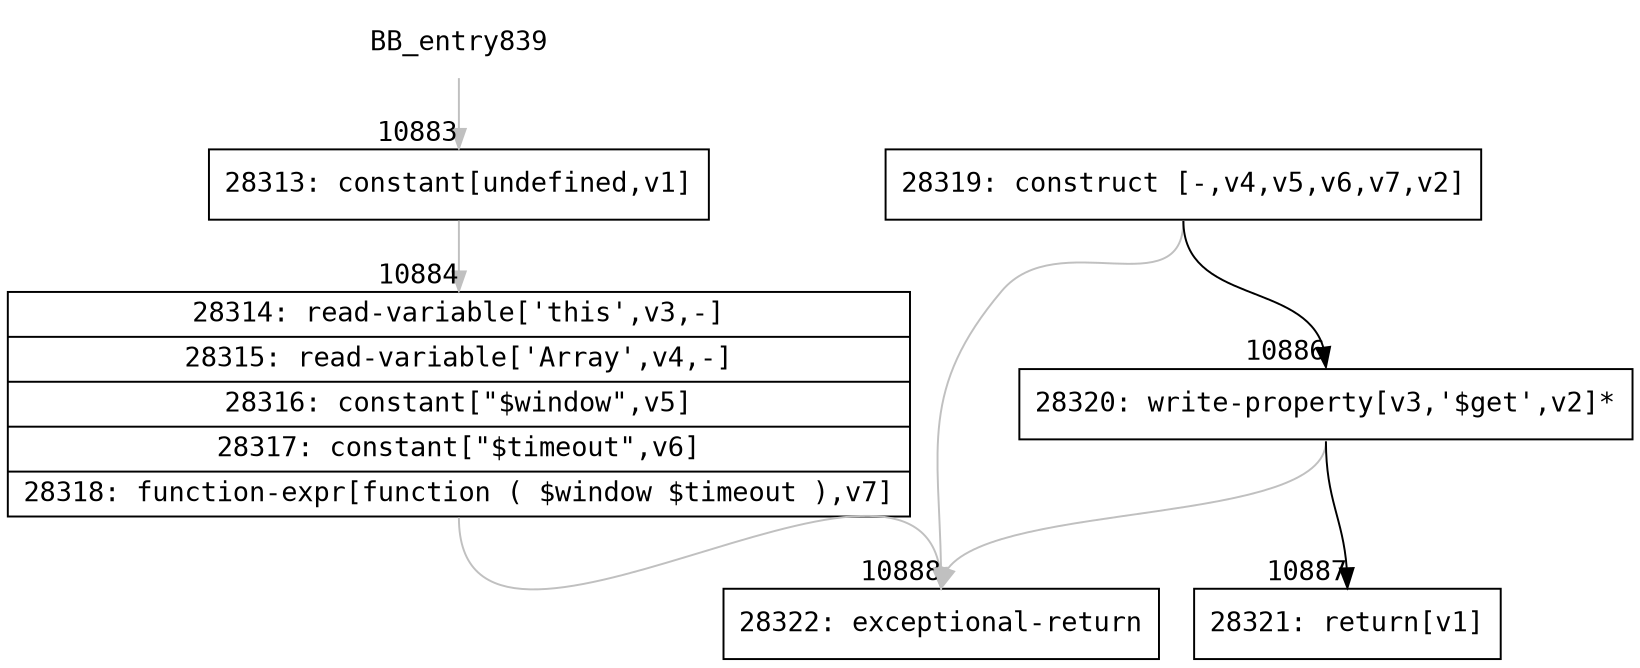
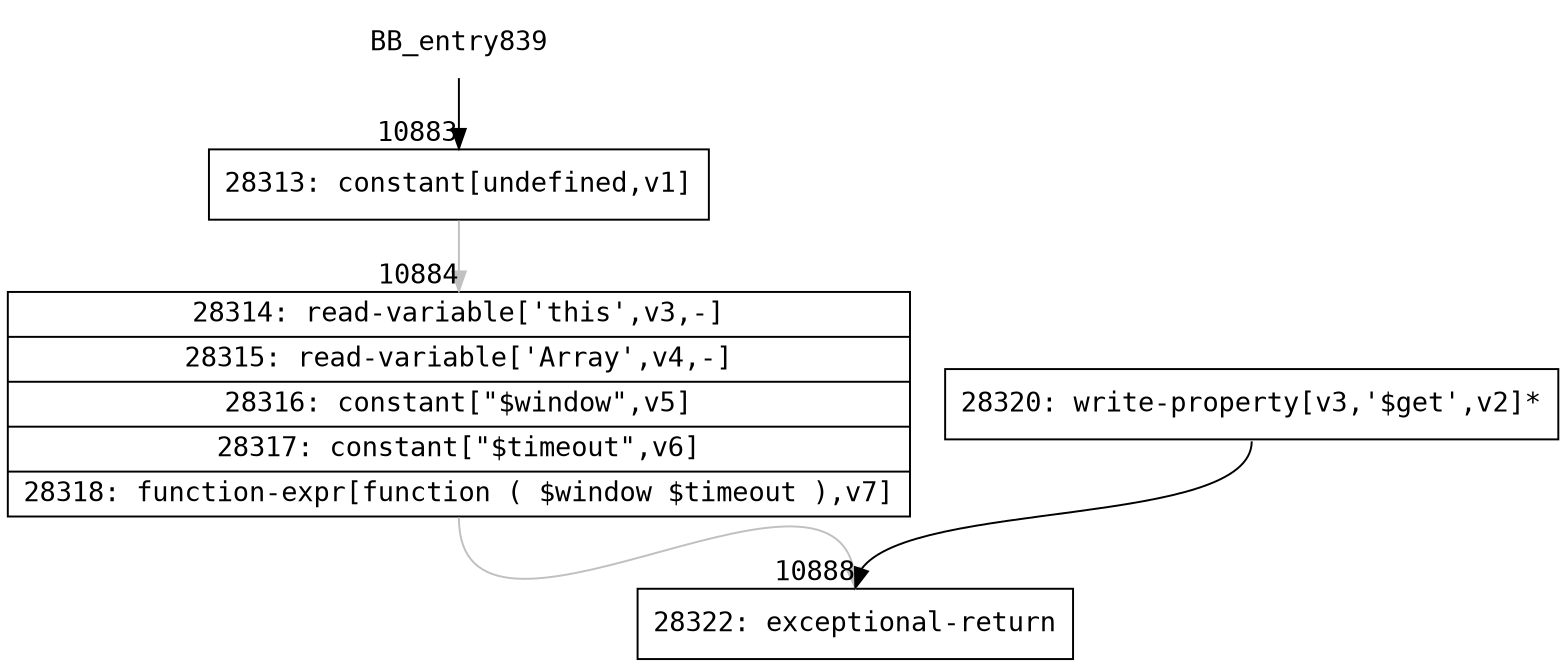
edge "BB_entry839" -> "28313: constant[undefined,v1]": color gray -> black
node "28319: construct [-,v4,v5,v6,v7,v2]": removed
edge "28320: write-property[v3,'$get',v2]*" -> "28322: exceptional-return": color gray -> black
node "28321: return[v1]": removed
